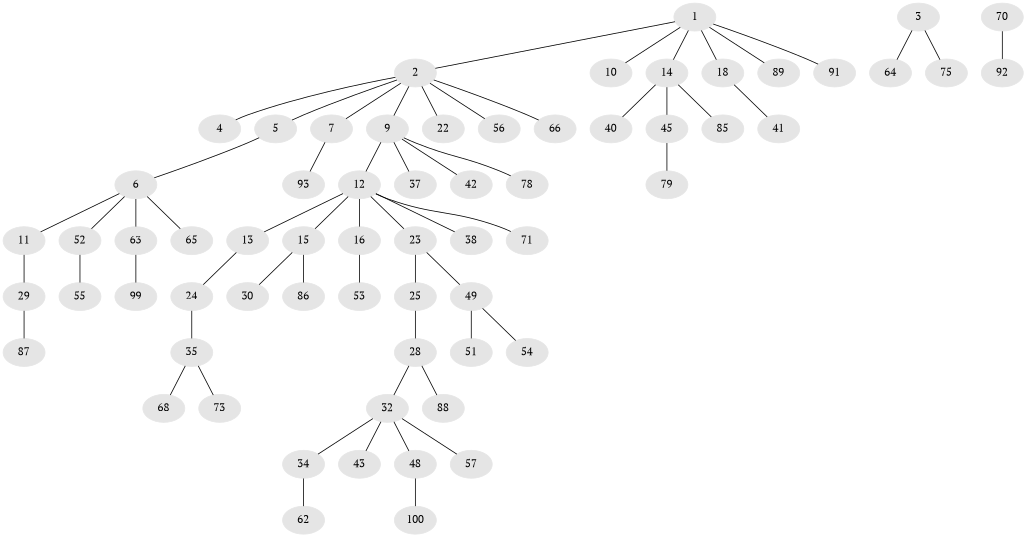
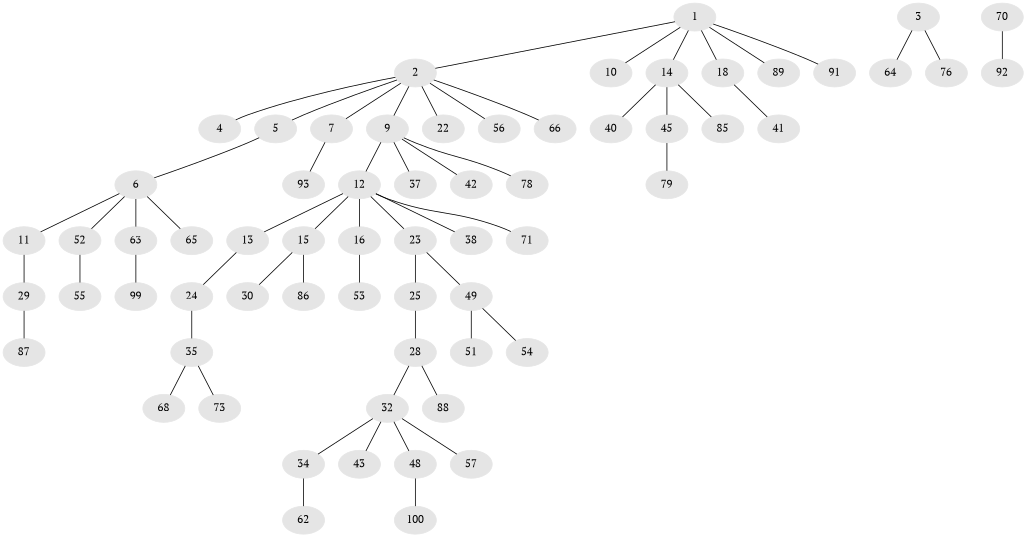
node "75": label "75" -> "76"
